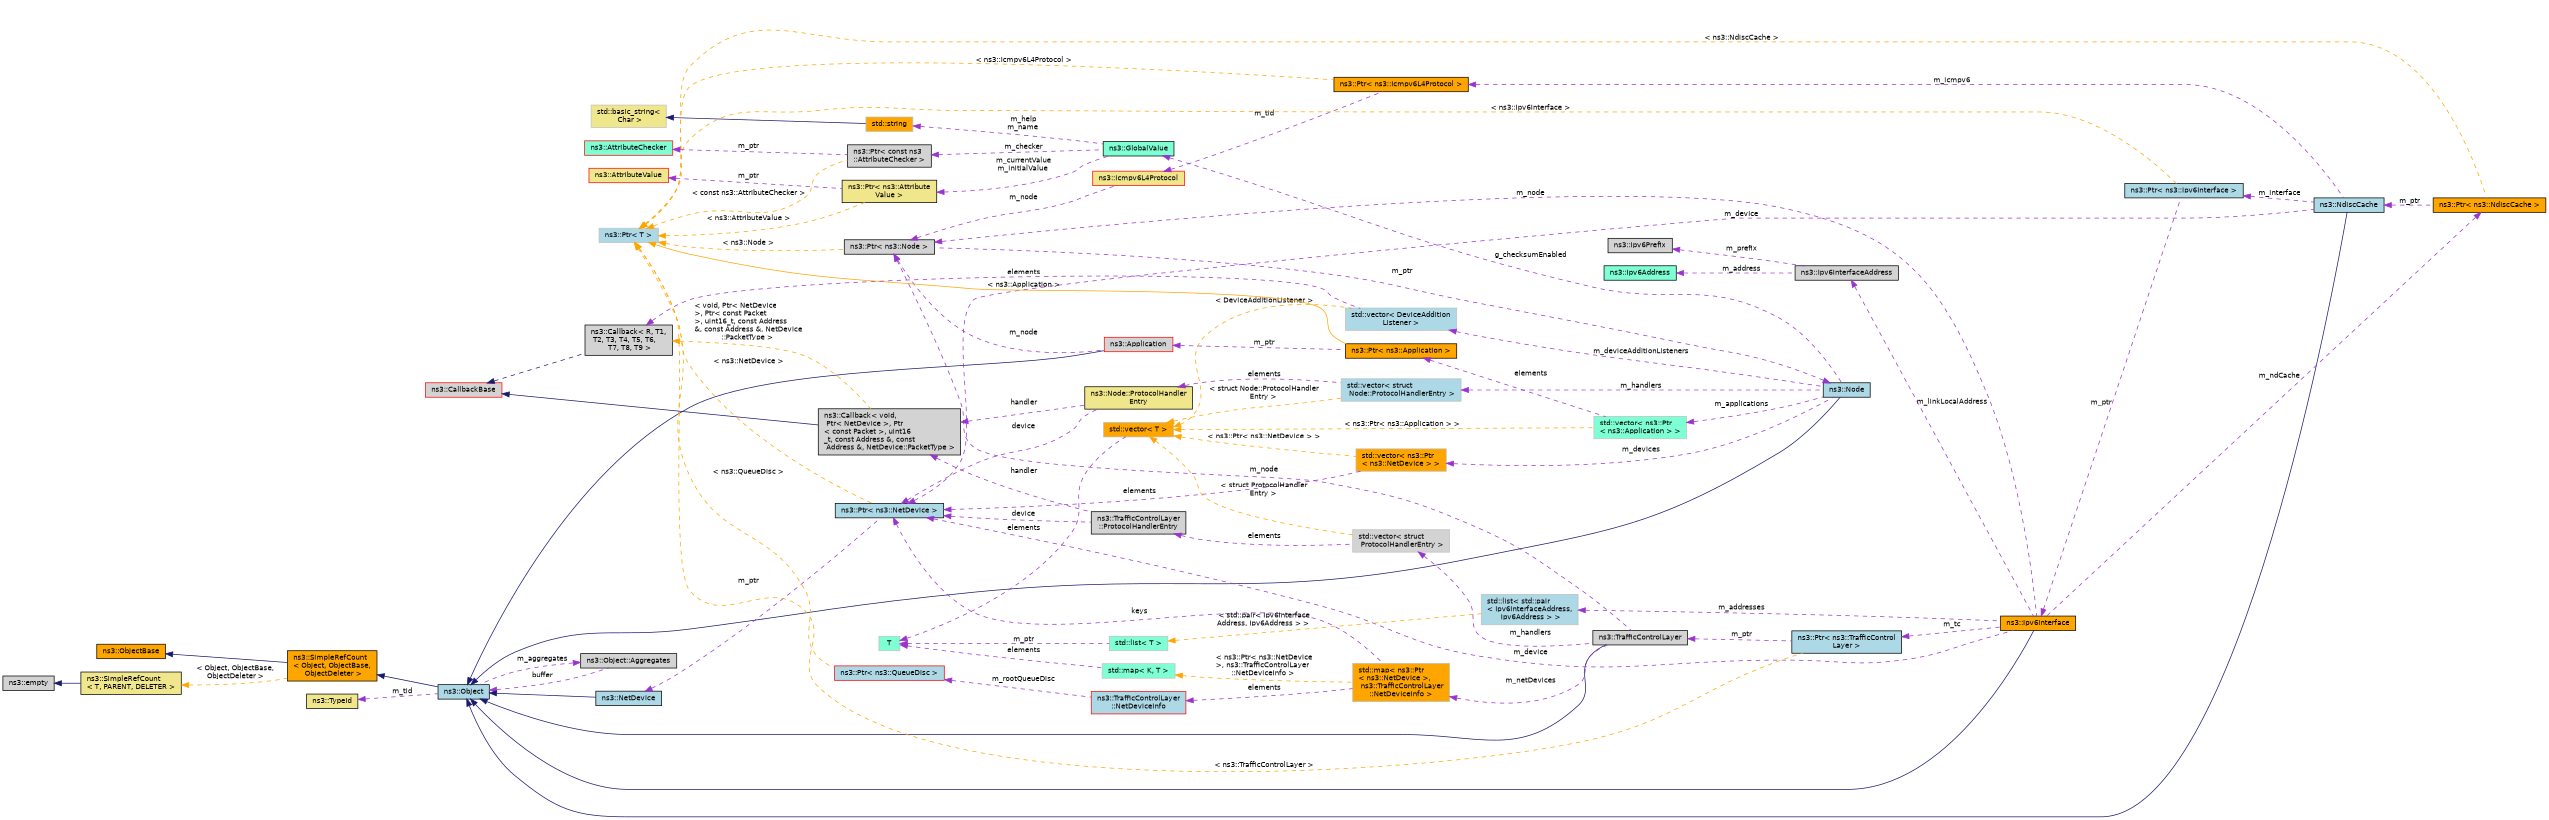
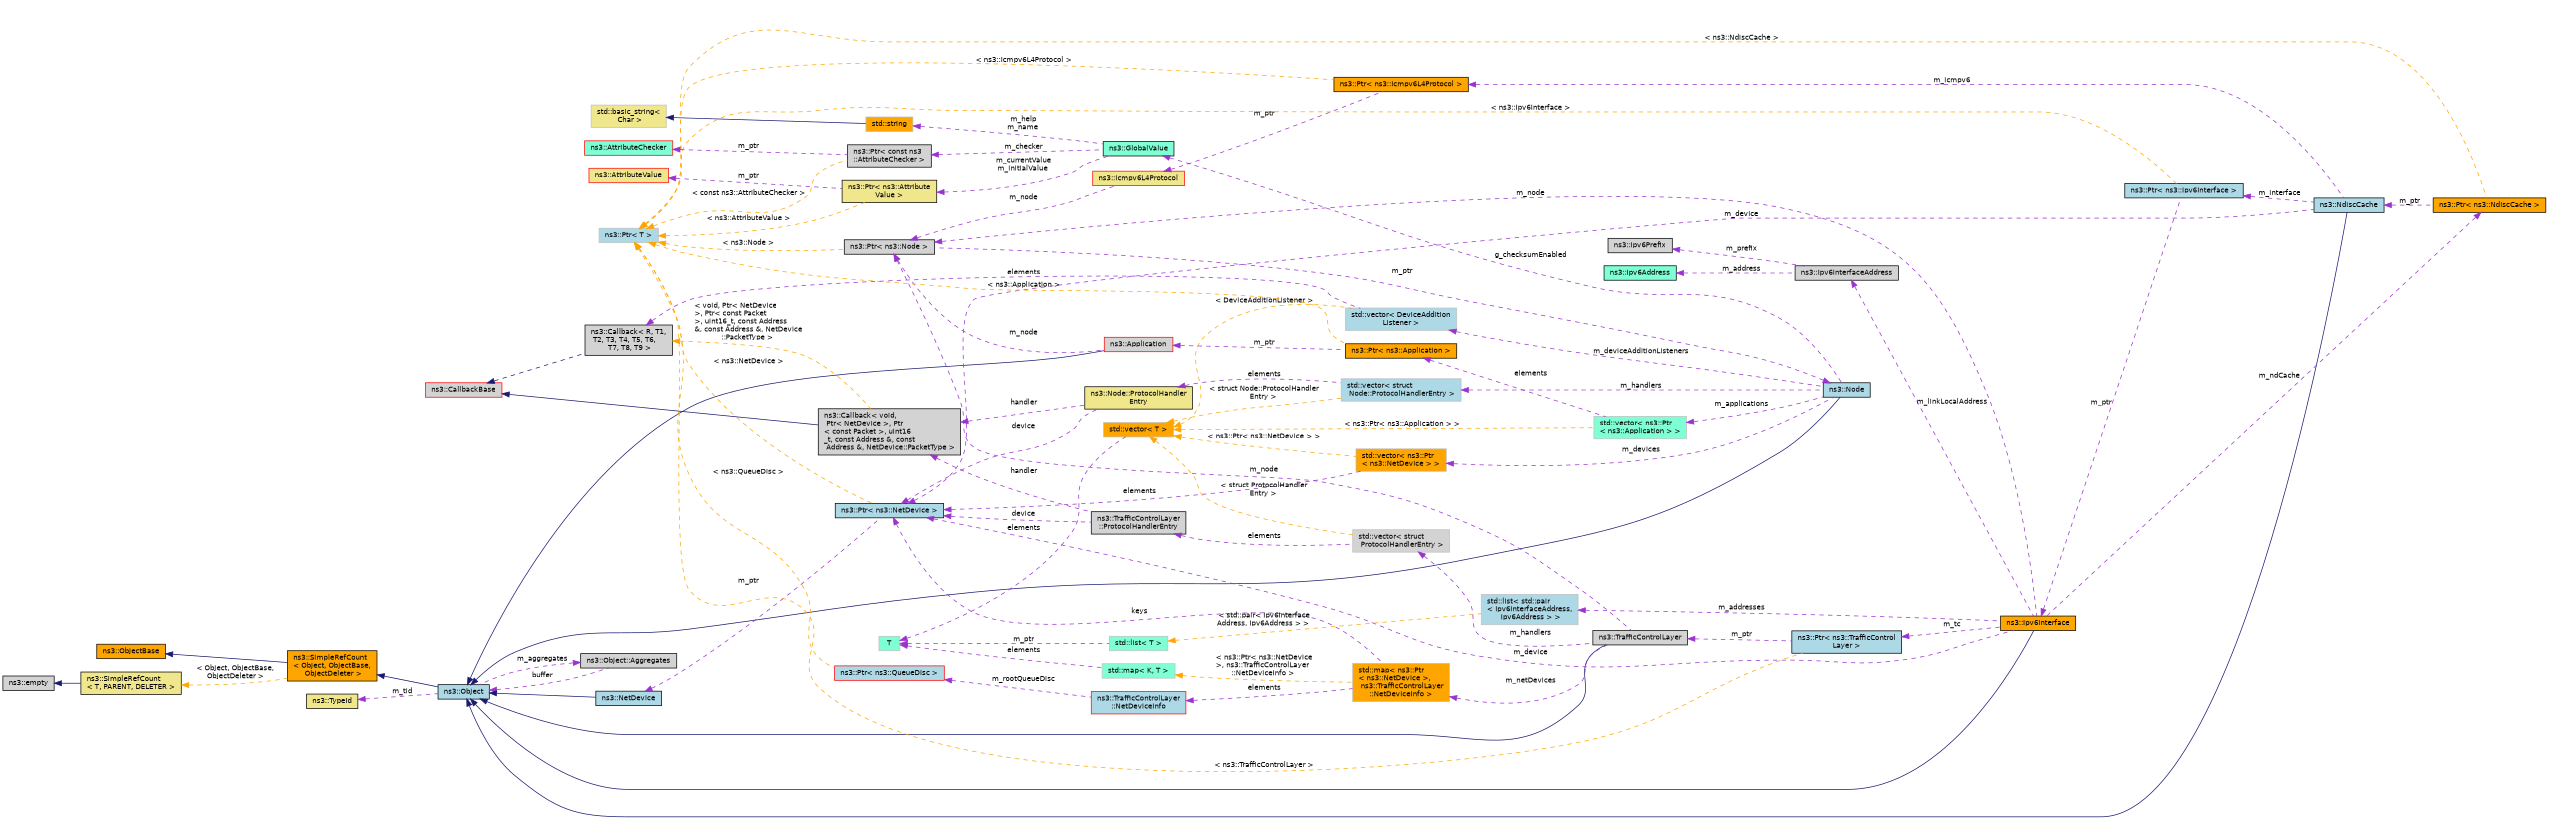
edge "ns3::Ptr< ns3::Icmpv6L4Protocol >" -> "ns3::Icmpv6L4Protocol": label " m_tid" -> " m_ptr"
edge "ns3::Ptr< ns3::Application >" -> "ns3::Ptr< T >": style solid -> dashed
